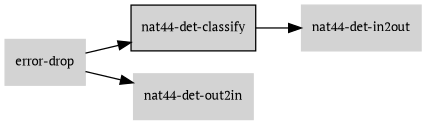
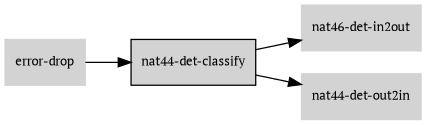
node "nat44-det-in2out": label "nat44-det-in2out" -> "nat46-det-in2out"
edge "error-drop" -> "nat44-det-out2in": now "nat44-det-classify" -> "nat44-det-out2in"
